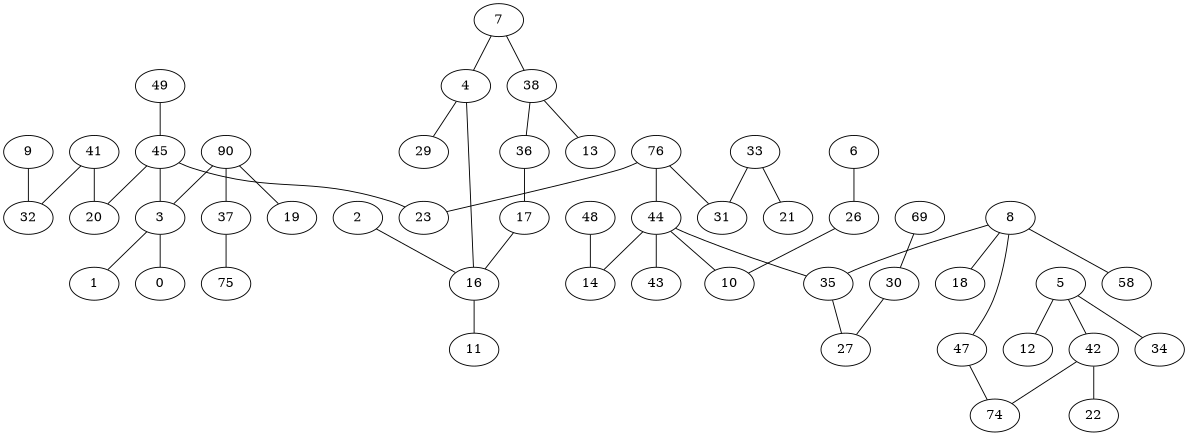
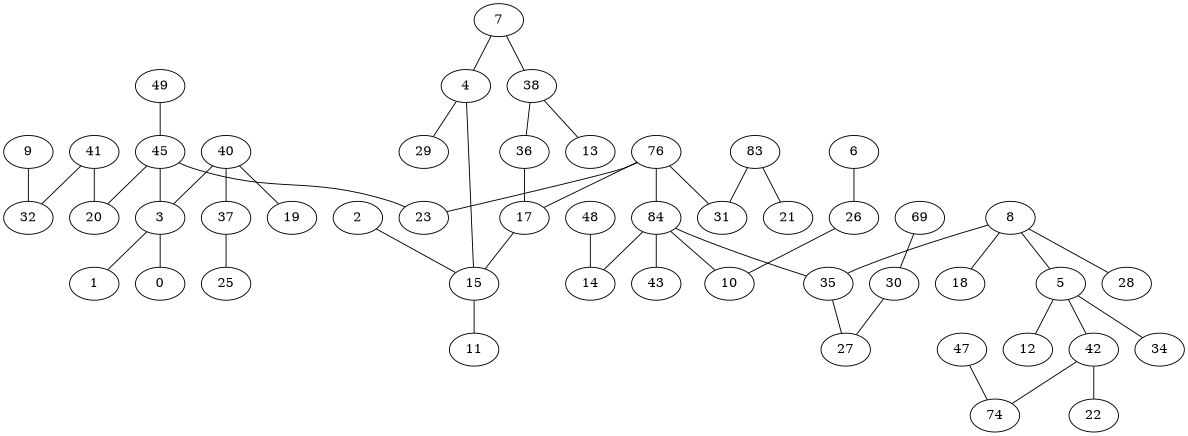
node "90": label "90" -> "40"
node "33": label "33" -> "83"
edge "76" -- "17": added
node "44": label "44" -> "84"
node "75": label "75" -> "25"
node "16": label "16" -> "15"
node "58": label "58" -> "28"
edge "8" -- "47": now "8" -- "5"
